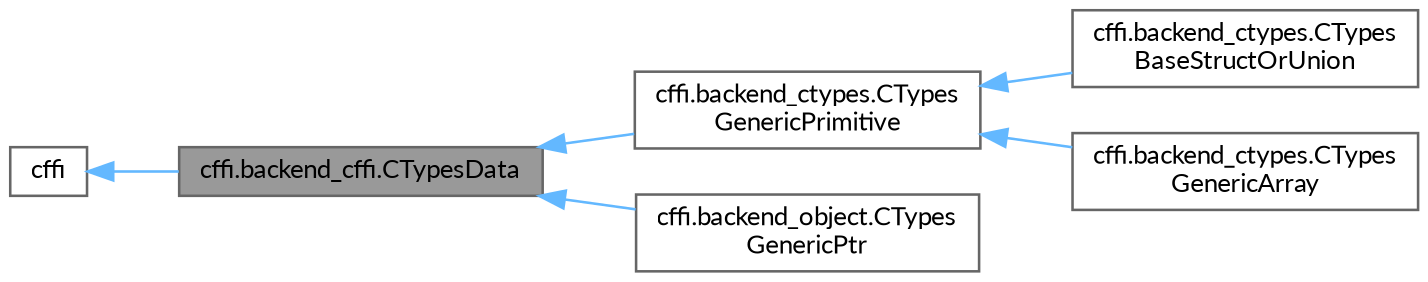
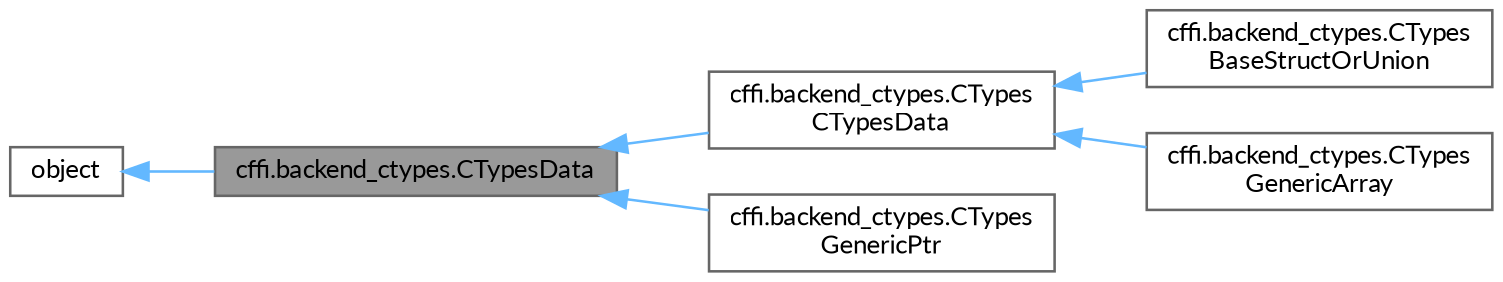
node "cffi.backend_ctypes.CTypes GenericPrimitive": label "cffi.backend_ctypes.CTypes GenericPrimitive" -> "cffi.backend_ctypes.CTypes CTypesData"
node "cffi": label "cffi" -> "object"
node "cffi.backend_cffi.CTypesData": label "cffi.backend_cffi.CTypesData" -> "cffi.backend_ctypes.CTypesData"
node "cffi.backend_object.CTypes GenericPtr": label "cffi.backend_object.CTypes GenericPtr" -> "cffi.backend_ctypes.CTypes GenericPtr"
